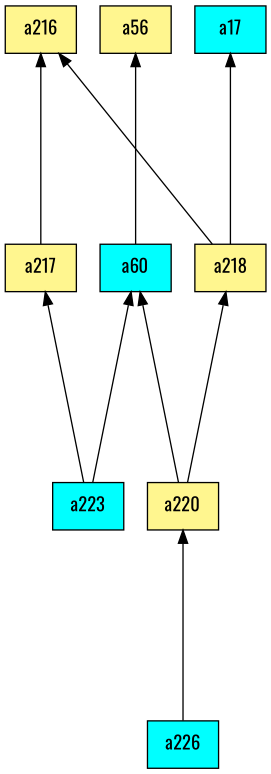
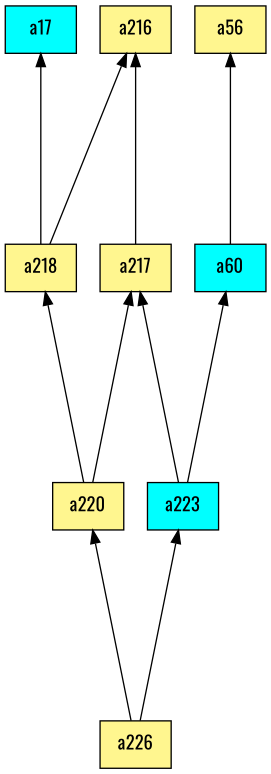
edge "a220" -> "a60": now "a220" -> "a217"
edge "a226" -> "a223": added
node "a226": fillcolor cyan -> khaki1
